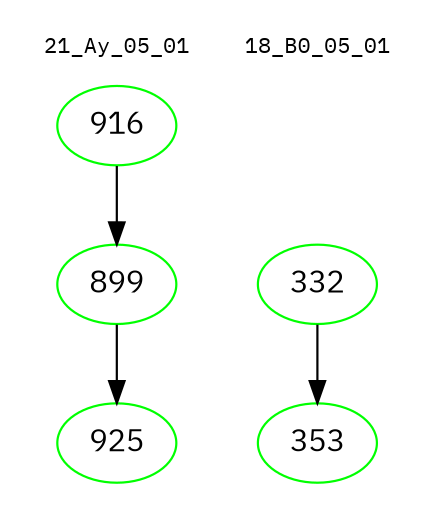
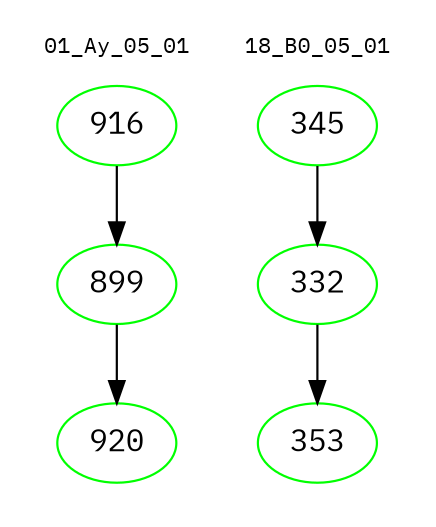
cluster "21_Ay_05_01": label "21_Ay_05_01" -> "01_Ay_05_01"
node "345": added
node "925": label "925" -> "920"
